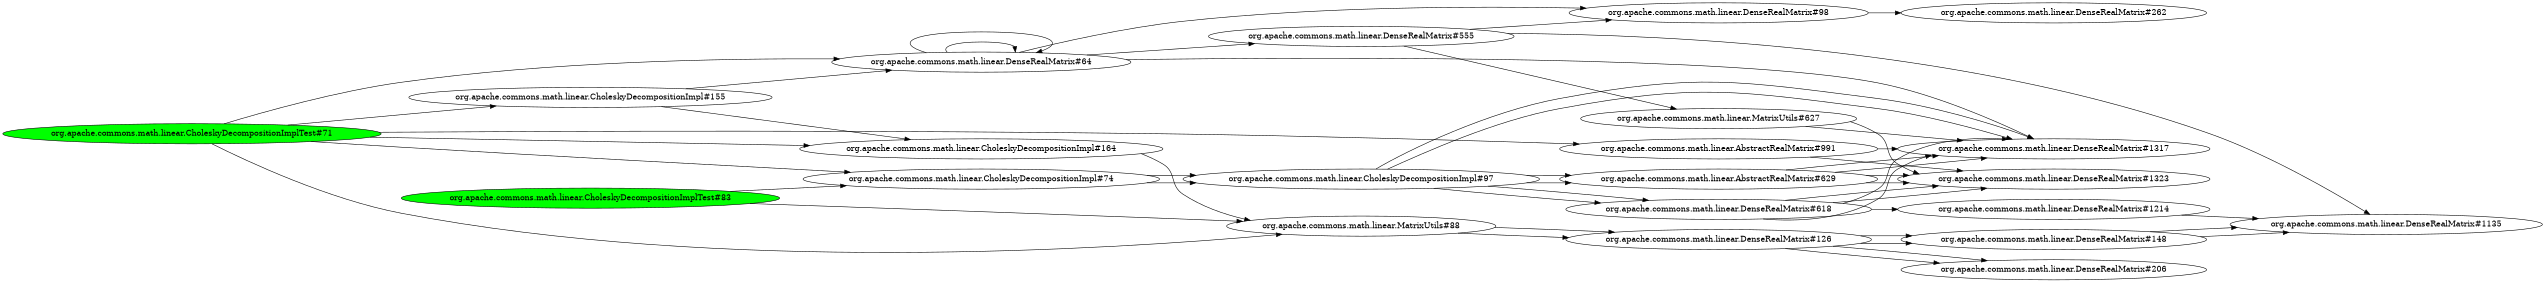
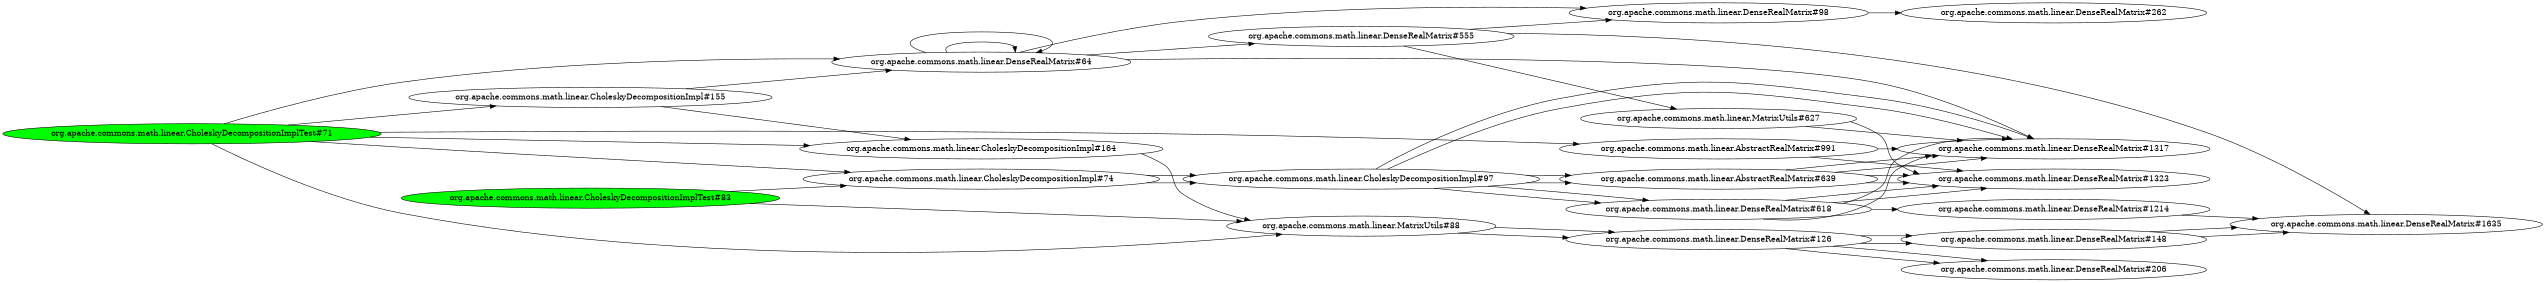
node "org.apache.commons.math.linear.AbstractRealMatrix#629": label "org.apache.commons.math.linear.AbstractRealMatrix#629" -> "org.apache.commons.math.linear.AbstractRealMatrix#639"
node "org.apache.commons.math.linear.DenseRealMatrix#1135": label "org.apache.commons.math.linear.DenseRealMatrix#1135" -> "org.apache.commons.math.linear.DenseRealMatrix#1635"
